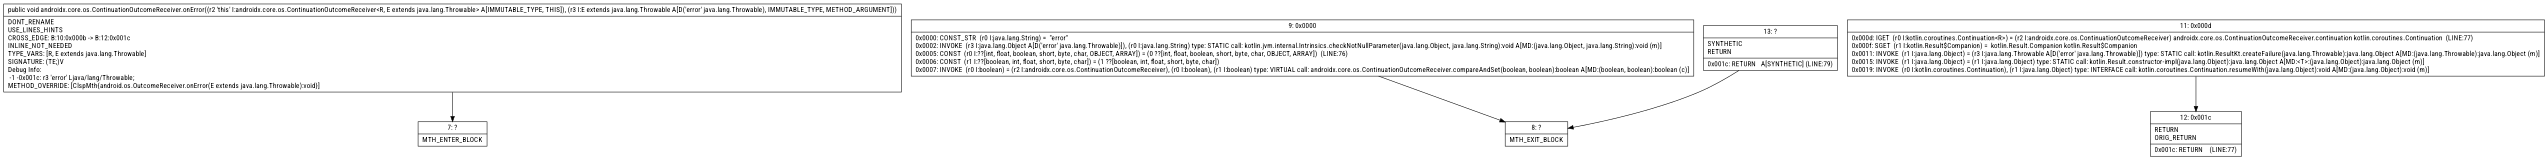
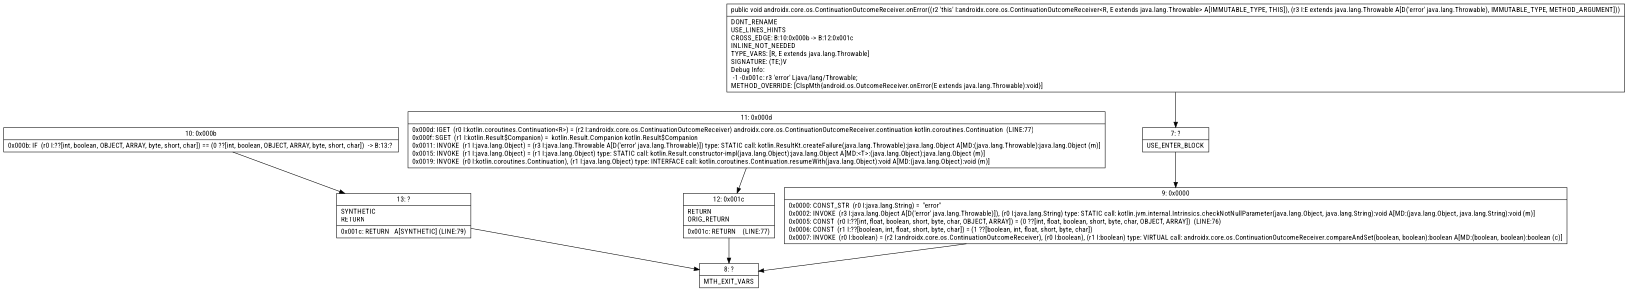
node "10: 0x000b": added
node "7: ?": text "MTH_ENTER_BLOCK" -> "USE_ENTER_BLOCK"
node "8: ?": text "MTH_EXIT_BLOCK" -> "MTH_EXIT_VARS"
edge "7: ?" -> "9: 0x0000": added
edge "12: 0x001c" -> "8: ?": added
